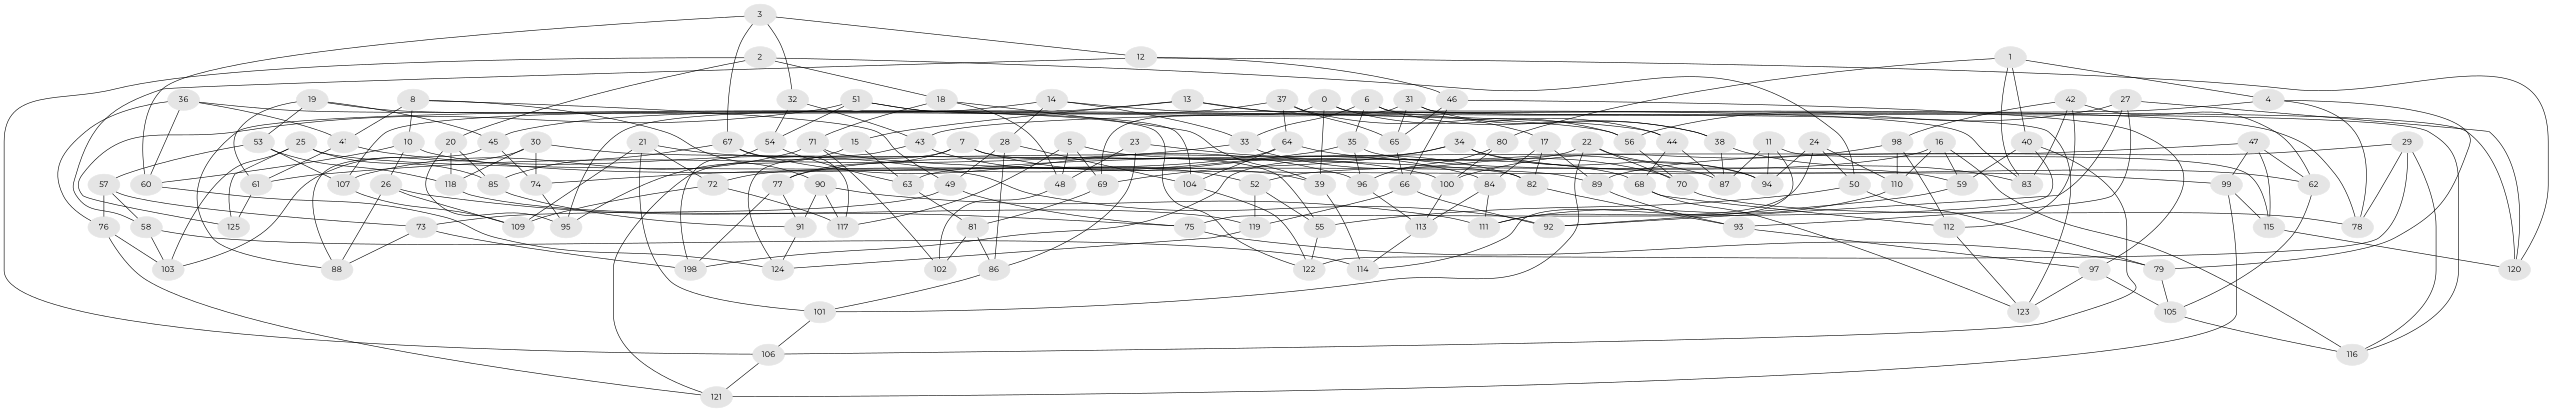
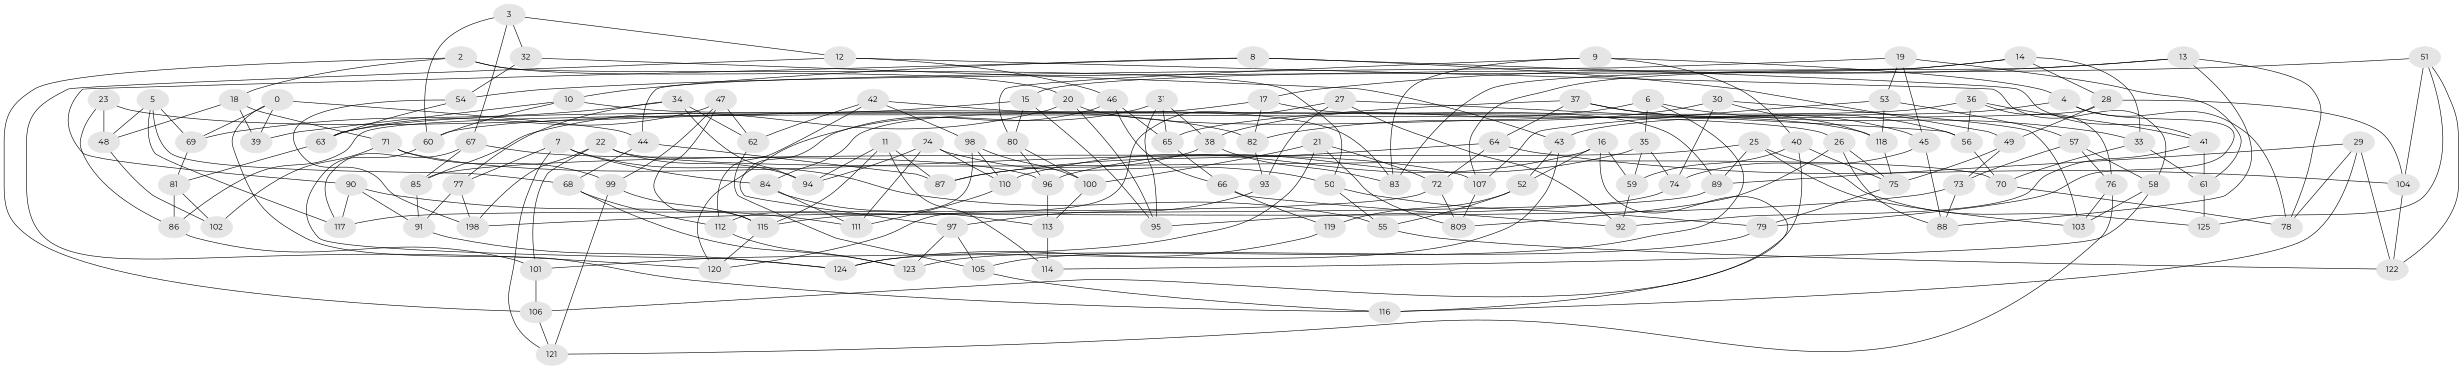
node "1": label "1" -> "9"
edge "15" -- "80": added
edge "89" -- "93": now "89" -- "115"
edge "118" -- "119": now "118" -- "75"
node "109": label "109" -> "809"
edge "39" -- "114": removed
